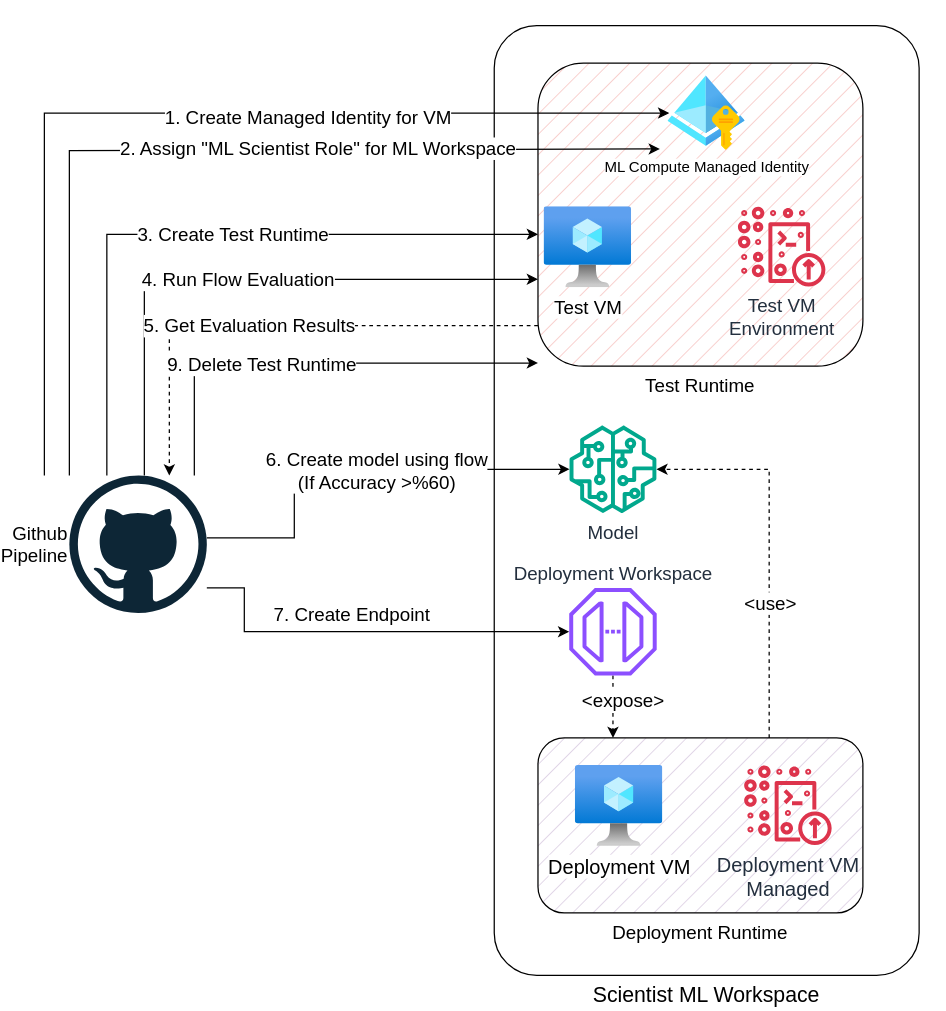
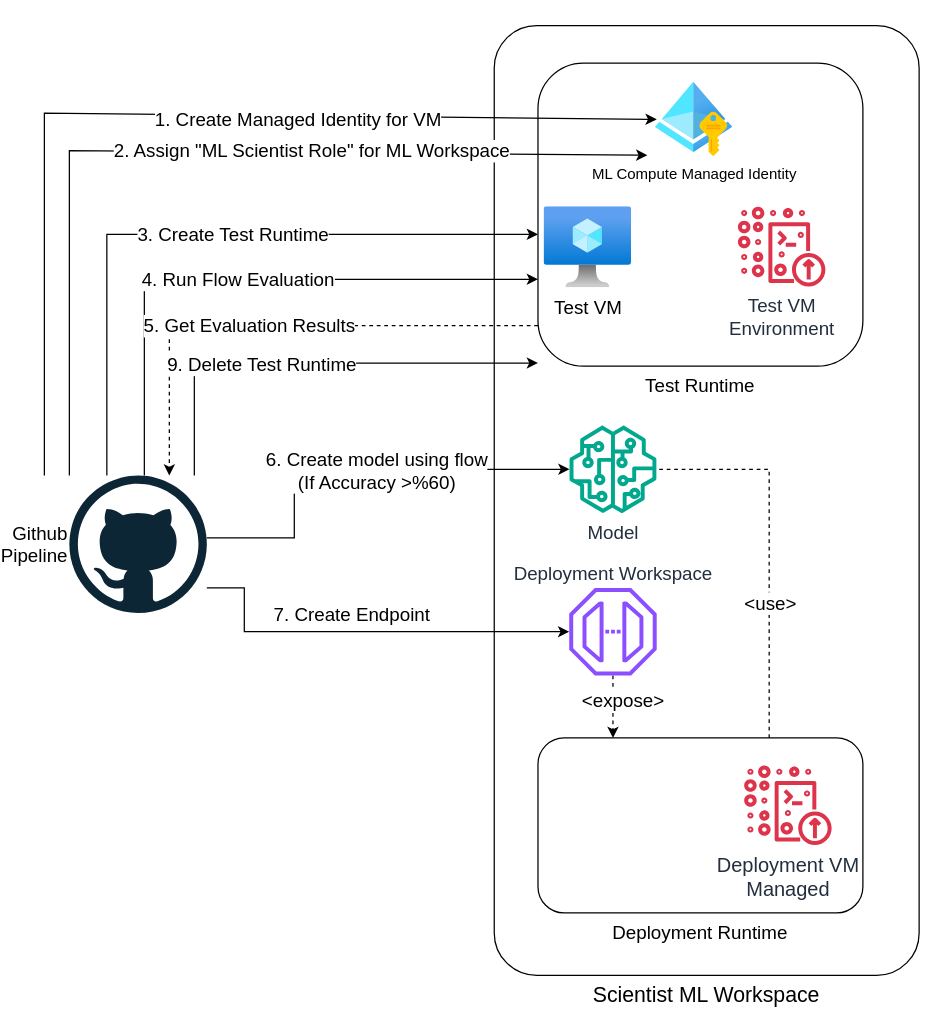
node "ML Compute Managed Identity": moved (707, 113) -> (694, 119)
node "Test Runtime": fillcolor #f8cecc -> #ffffff
edge "Deployment Runtime" -> "Model": arrowhead classic -> none
node "Deployment VM": removed
node "Deployment Runtime": fillcolor #e1d5e7 -> #ffffff
